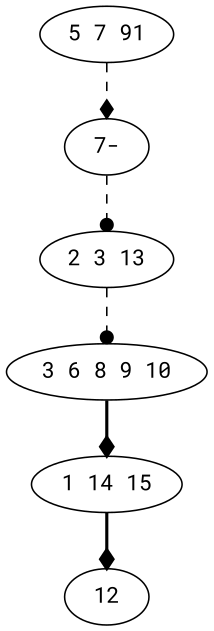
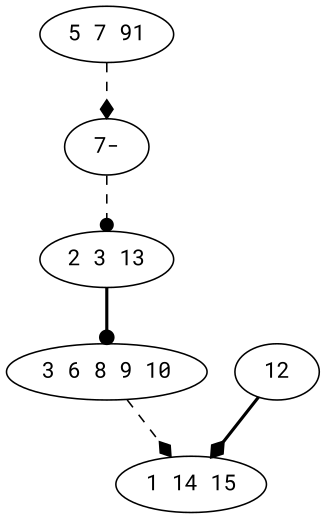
edge "2 3 13" -> "3 6 8 9 10": style dashed -> bold
edge "3 6 8 9 10" -> "1 14 15": style bold -> dashed
edge "1 14 15" -> "12": reversed
